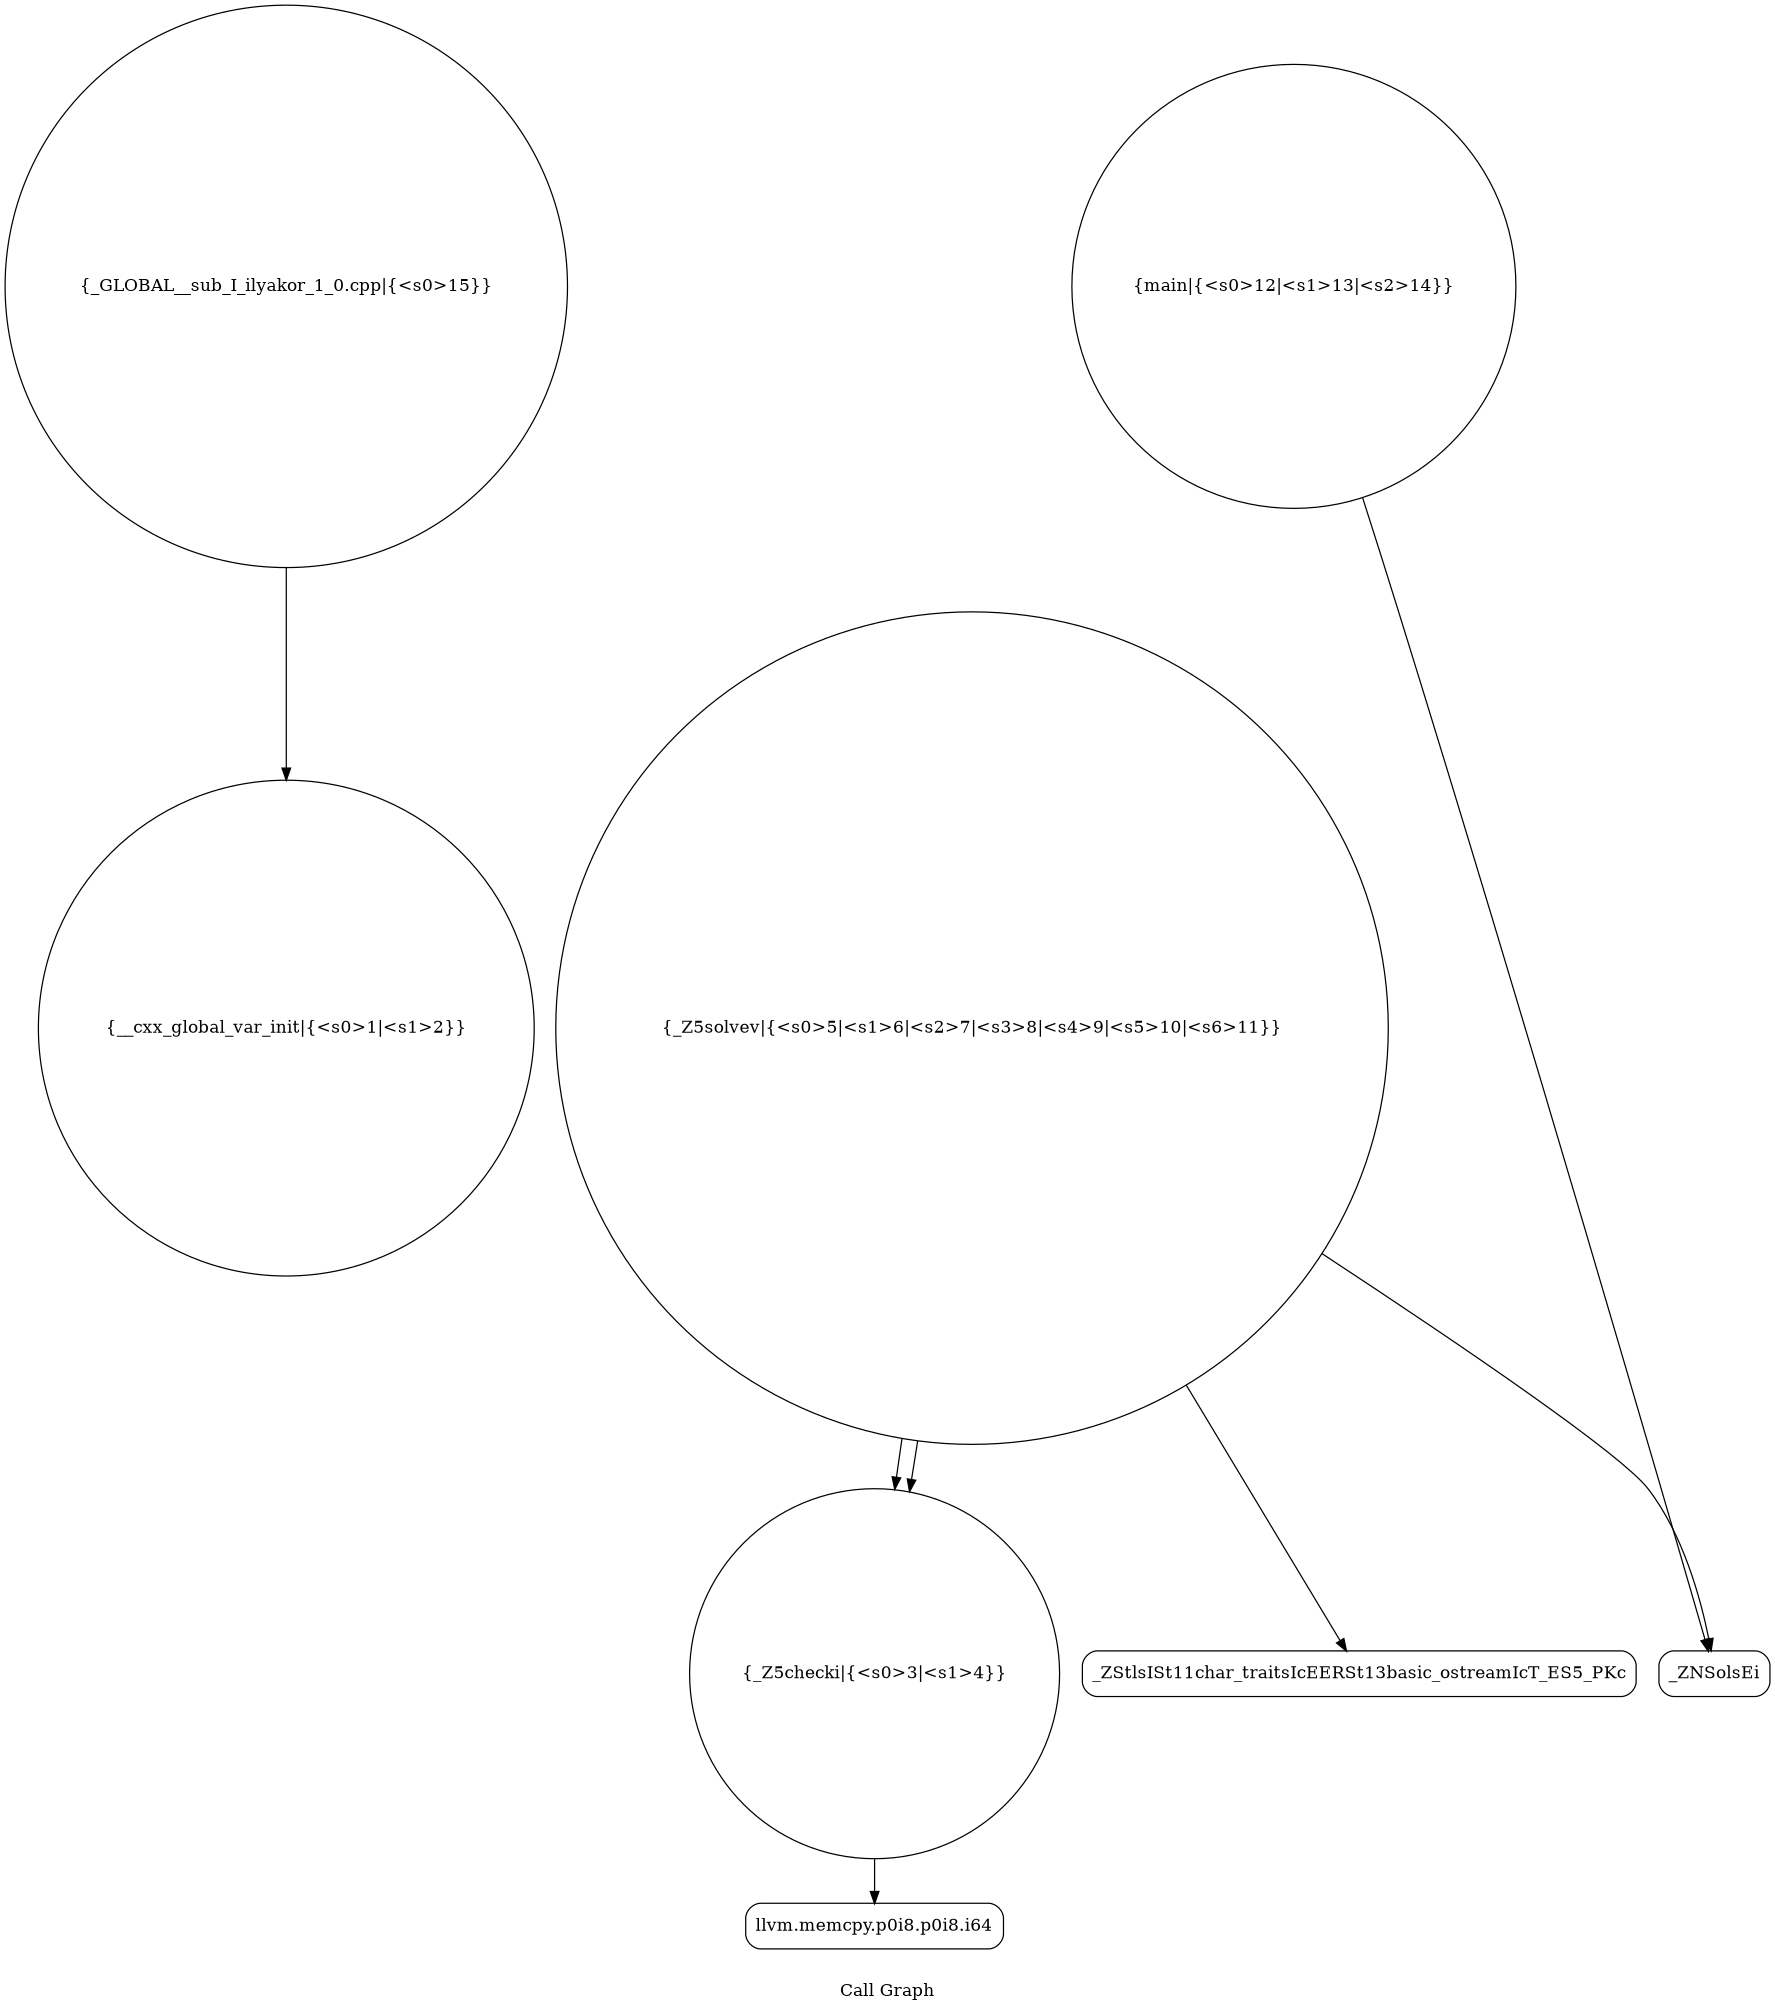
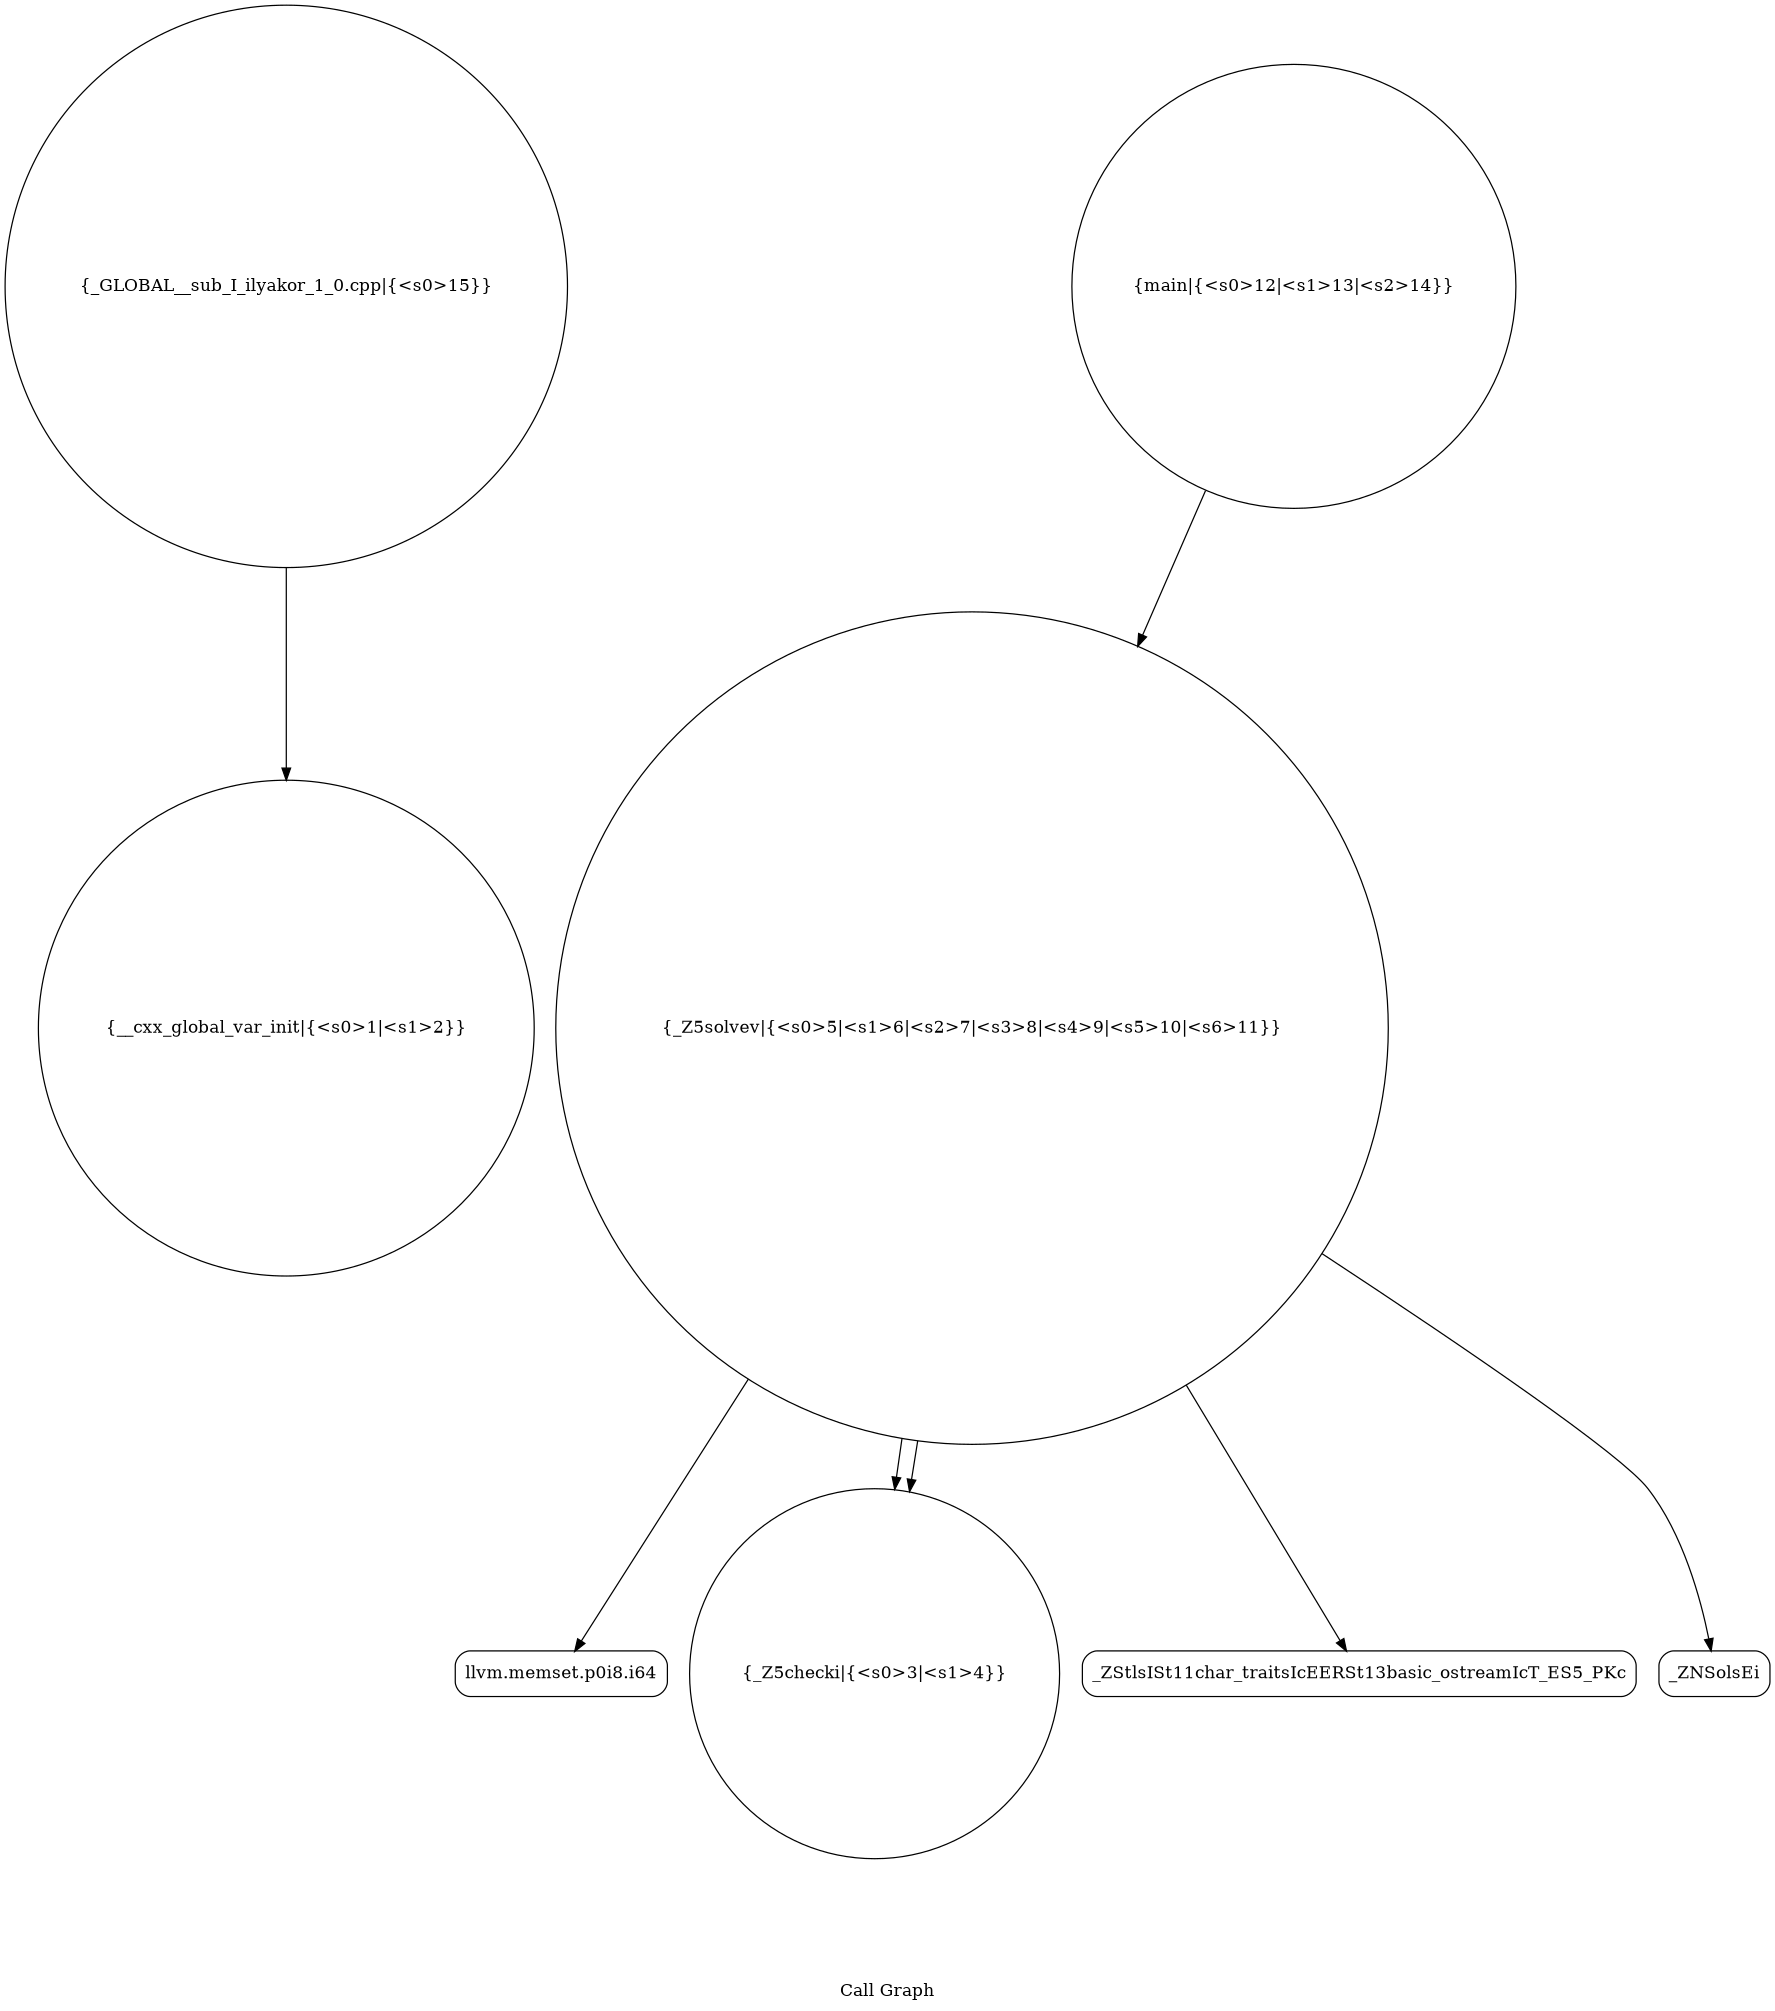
edge "{main|{<s0>12|<s1>13|<s2>14}}" -> "_ZNSolsEi": now "{main|{<s0>12|<s1>13|<s2>14}}" -> "{_Z5solvev|{<s0>5|<s1>6|<s2>7|<s3>8|<s4>9|<s5>10|<s6>11}}"
node "llvm.memset.p0i8.i64": added
node "llvm.memcpy.p0i8.p0i8.i64": removed
